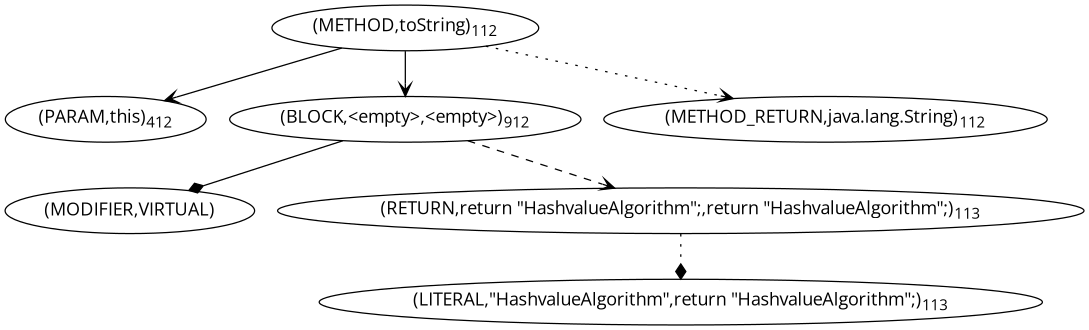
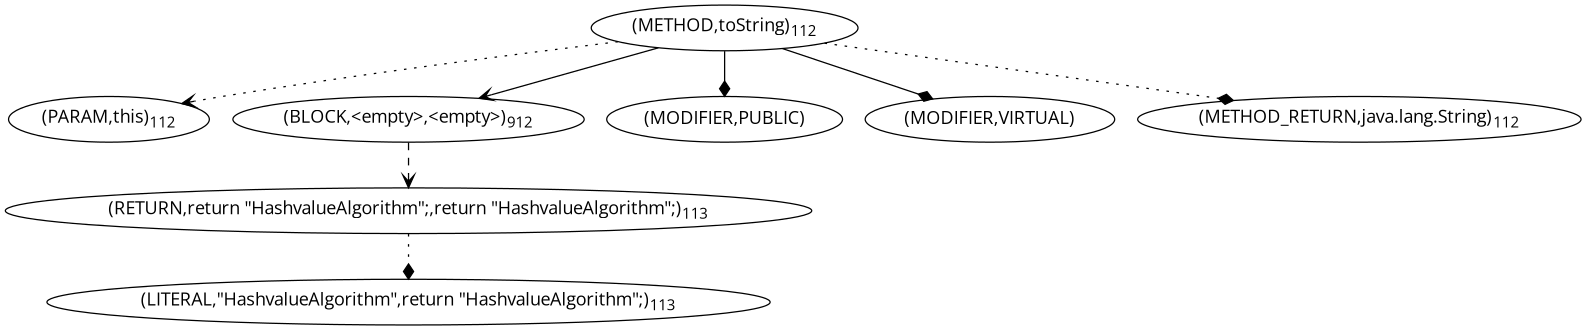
edge "(METHOD,toString)" -> "(METHOD_RETURN,java.lang.String)": arrowhead vee -> diamond
edge "(METHOD,toString)" -> "(PARAM,this)": style solid -> dotted
node "(PARAM,this)": text "412" -> "112"
node "(MODIFIER,PUBLIC)": added
edge "(BLOCK,<empty>,<empty>)" -> "(MODIFIER,VIRTUAL)": now "(METHOD,toString)" -> "(MODIFIER,VIRTUAL)"
